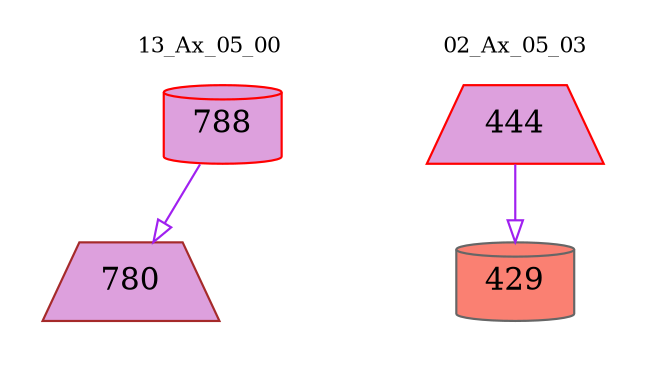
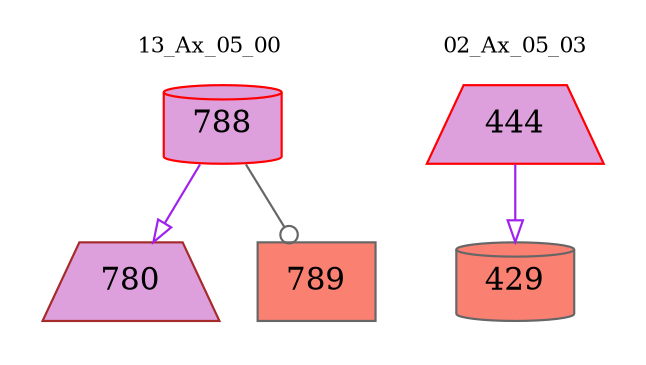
node "789": added
